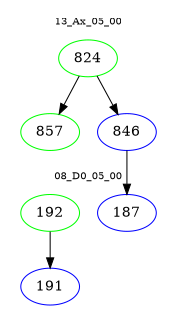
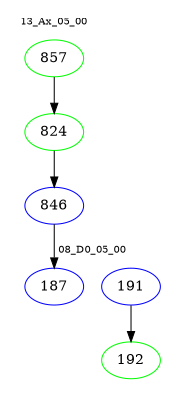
edge "824" -> "857": reversed
edge "192" -> "191": reversed
